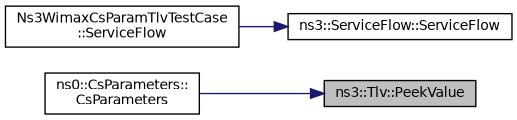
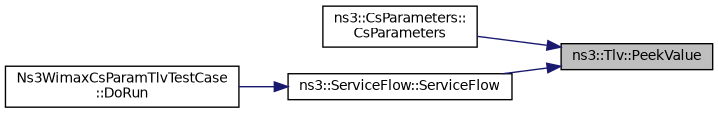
node "Ns3WimaxCsParamTlvTestCase ::ServiceFlow": label "Ns3WimaxCsParamTlvTestCase ::ServiceFlow" -> "Ns3WimaxCsParamTlvTestCase ::DoRun"
edge "ns3::ServiceFlow::ServiceFlow" -> "ns3::Tlv::PeekValue": added
node "ns0::CsParameters:: CsParameters": label "ns0::CsParameters:: CsParameters" -> "ns3::CsParameters:: CsParameters"
